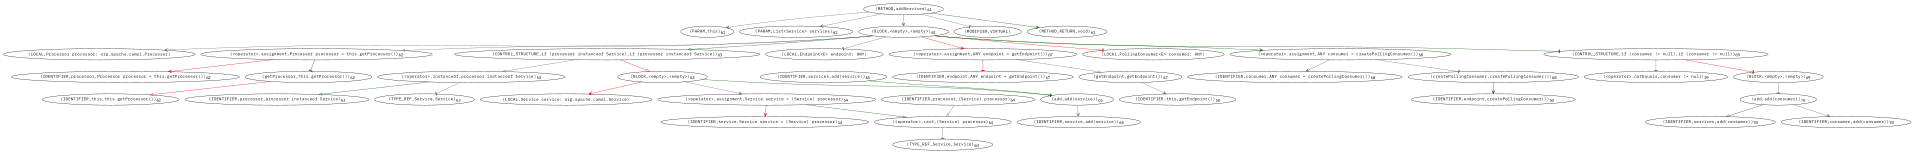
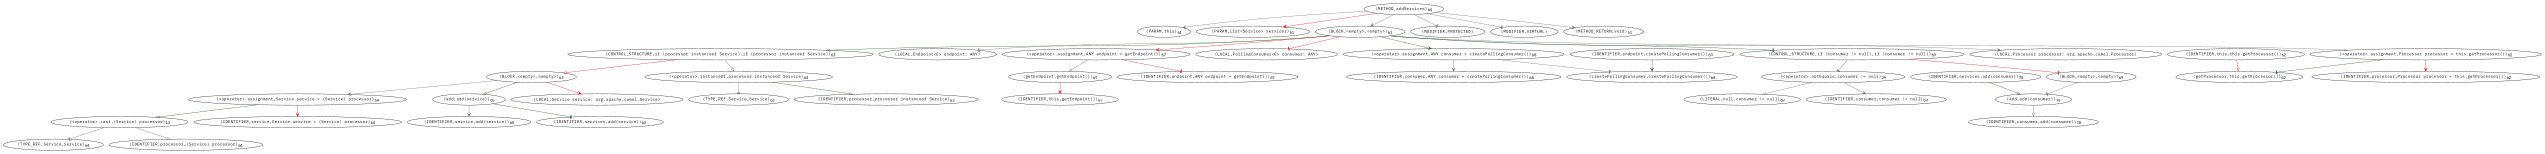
node "(METHOD,addServices)": text "61" -> "64"
edge "(METHOD,addServices)" -> "(PARAM,List<Service> services)": color gray40 -> red
edge "(METHOD,addServices)" -> "(METHOD_RETURN,void)": color darkgreen -> gray40
node "(MODIFIER,PROTECTED)": added
node "(IDENTIFIER,services,add(service))": text "65" -> "62"
edge "(IDENTIFIER,services,add(service))" -> "(add,add(service))": reversed
edge "(createPollingConsumer,createPollingConsumer())" -> "(IDENTIFIER,endpoint,createPollingConsumer())": reversed
edge "(getProcessor,this.getProcessor())" -> "(IDENTIFIER,this,this.getProcessor())": reversed
edge "(getEndpoint,getEndpoint())" -> "(IDENTIFIER,this,getEndpoint())": color gray40 -> red
node "(IDENTIFIER,this,getEndpoint())": text "60" -> "67"
node "(IDENTIFIER,endpoint,createPollingConsumer())": text "68" -> "69"
node "(LITERAL,null,consumer != null)": added
node "(IDENTIFIER,consumer,consumer != null)": added
edge "(IDENTIFIER,processor,(Service) processor)" -> "(<operator>.cast,(Service) processor)": reversed
edge "(add,add(consumer))" -> "(IDENTIFIER,services,add(consumer))": reversed
edge "(add,add(consumer))" -> "(IDENTIFIER,consumer,add(consumer))": arrowhead vee -> onormal
node "(IDENTIFIER,service,Service service = (Service) processor)": text "14" -> "64"
node "(<operator>.cast,(Service) processor)": text "64" -> "14"
